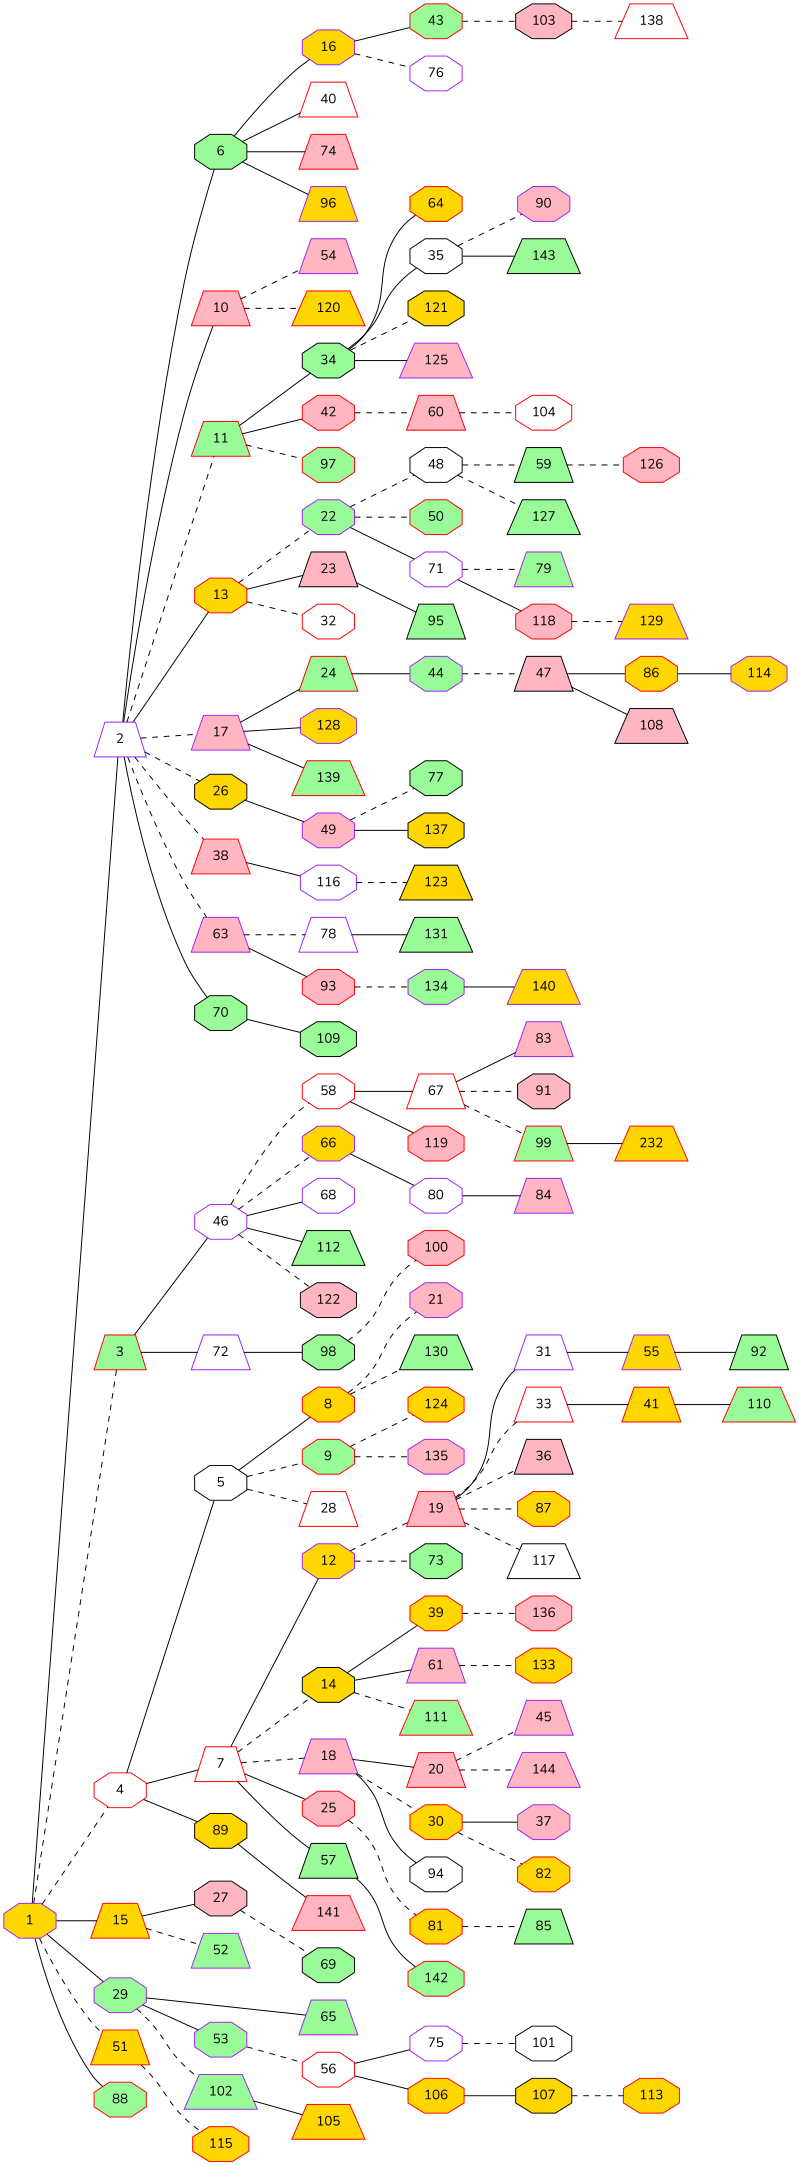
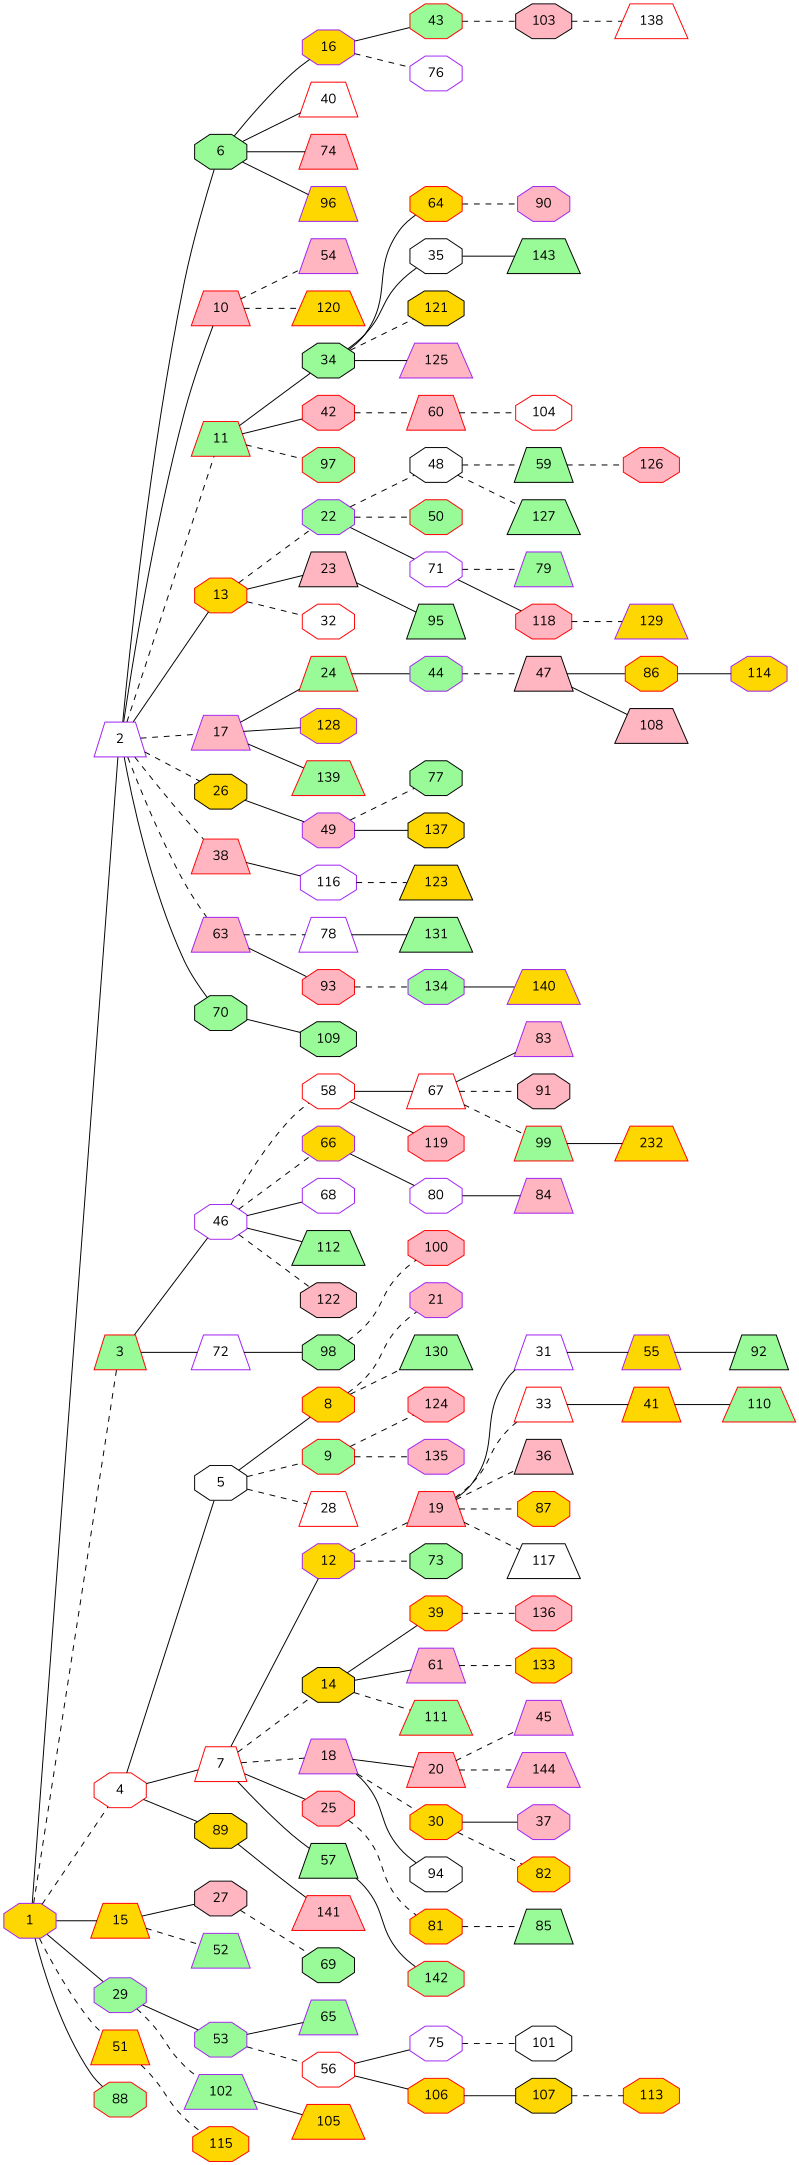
edge "90" -- "35": now "90" -- "64"
node "124": fillcolor gold -> lightpink
edge "29" -- "65": now "53" -- "65"
